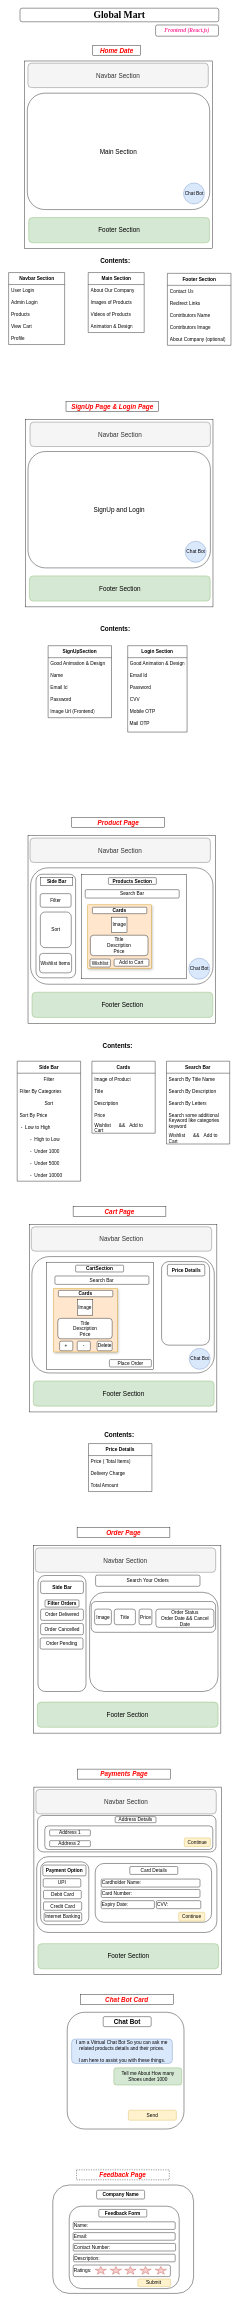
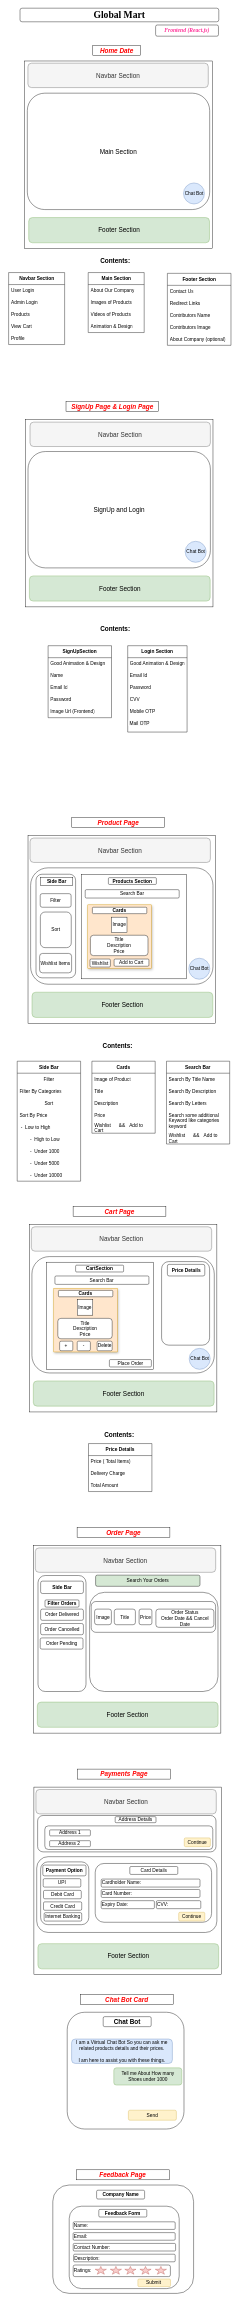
node "Search Your Orders": fillcolor #ffffff -> #d5e8d4
node "Feedback Page": style dashed -> solid
